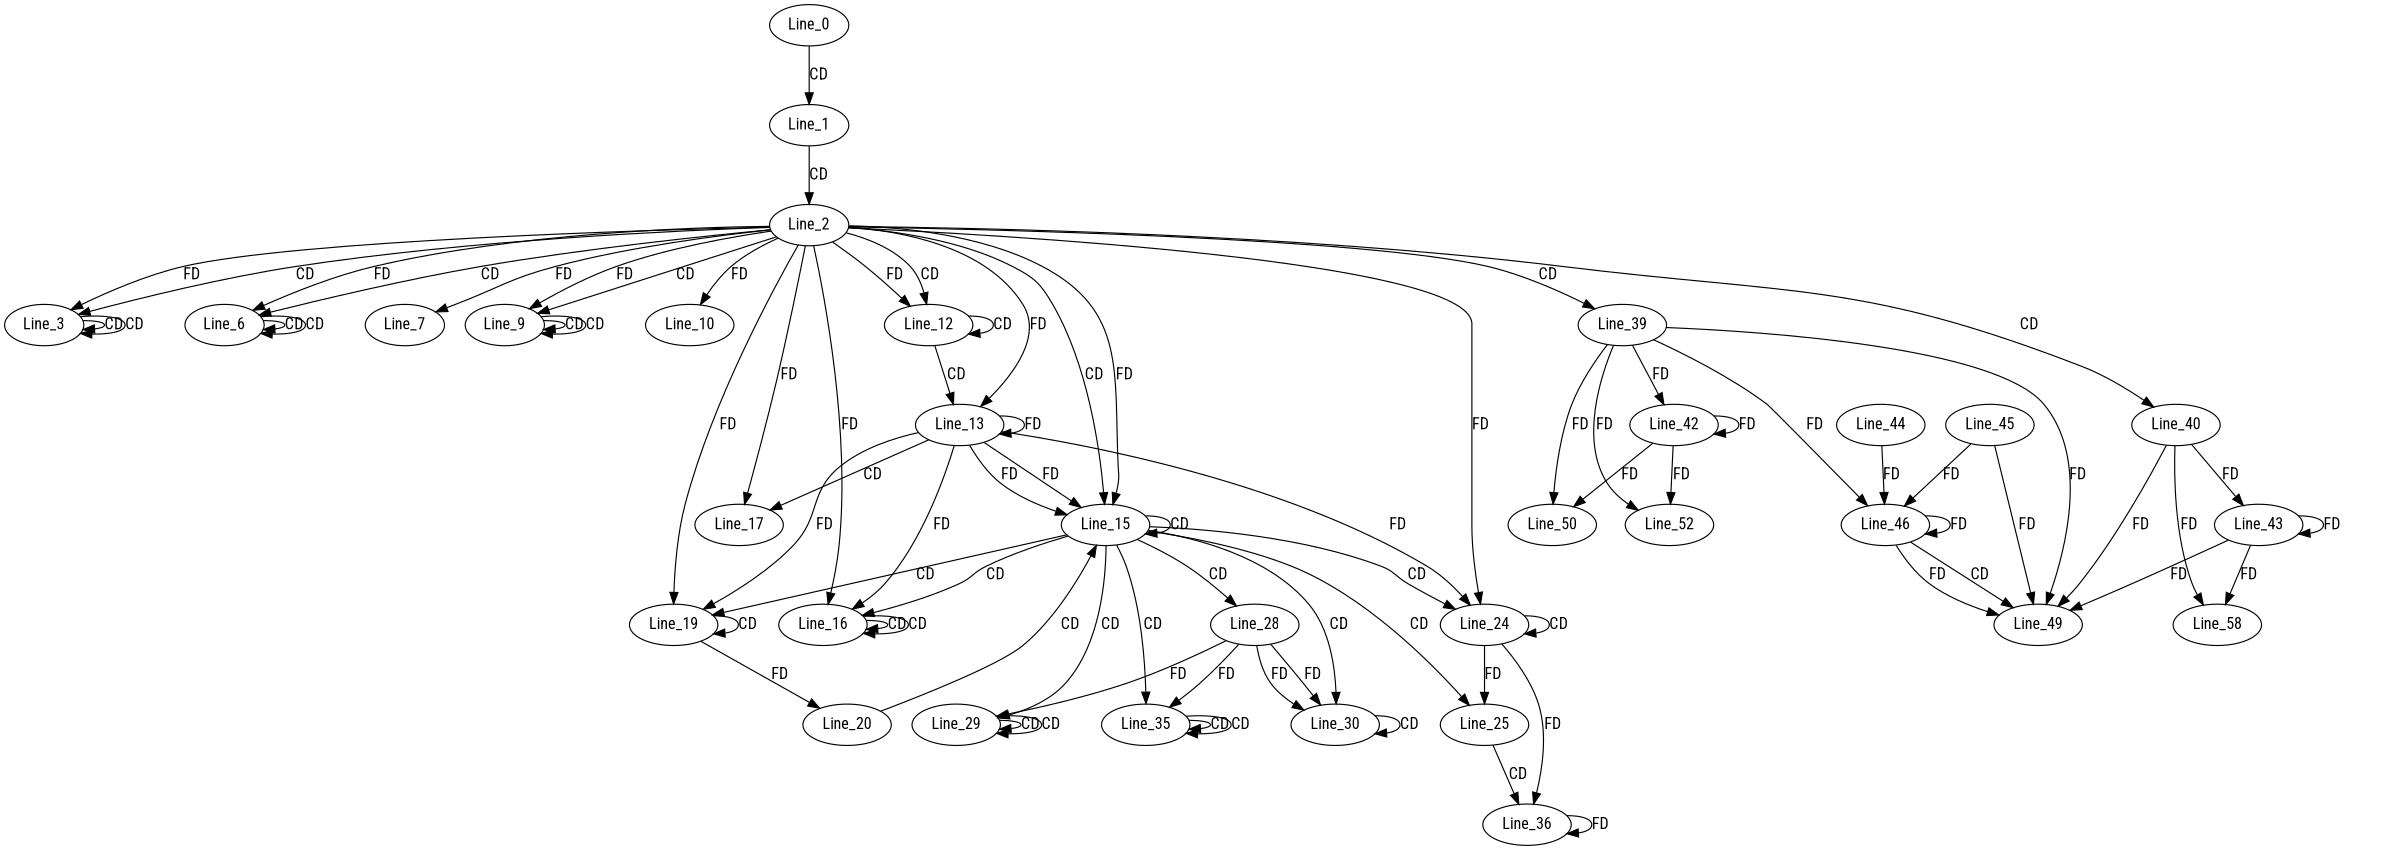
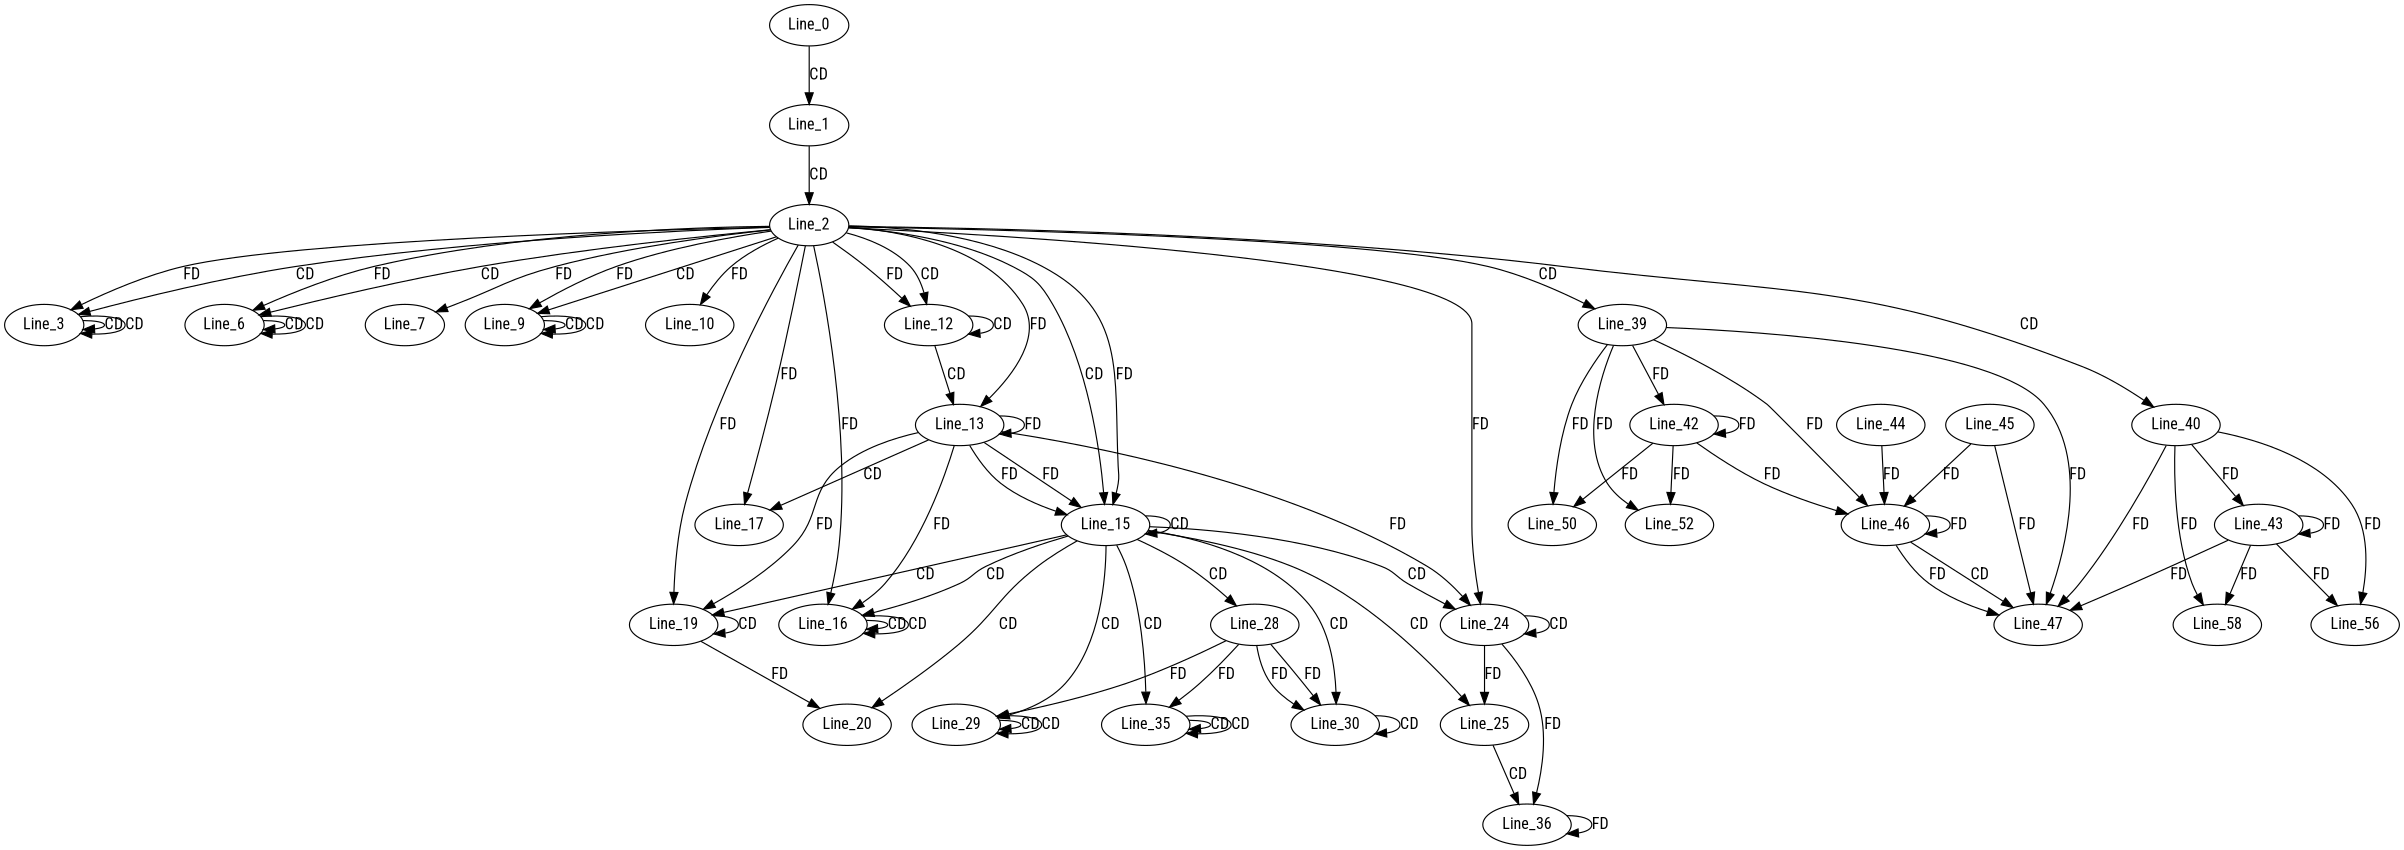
edge "Line_42" -> "Line_46": added, label "FD"
node "Line_49": label "Line_49" -> "Line_47"
node "Line_56": added
edge "Line_20" -> "Line_15": reversed
